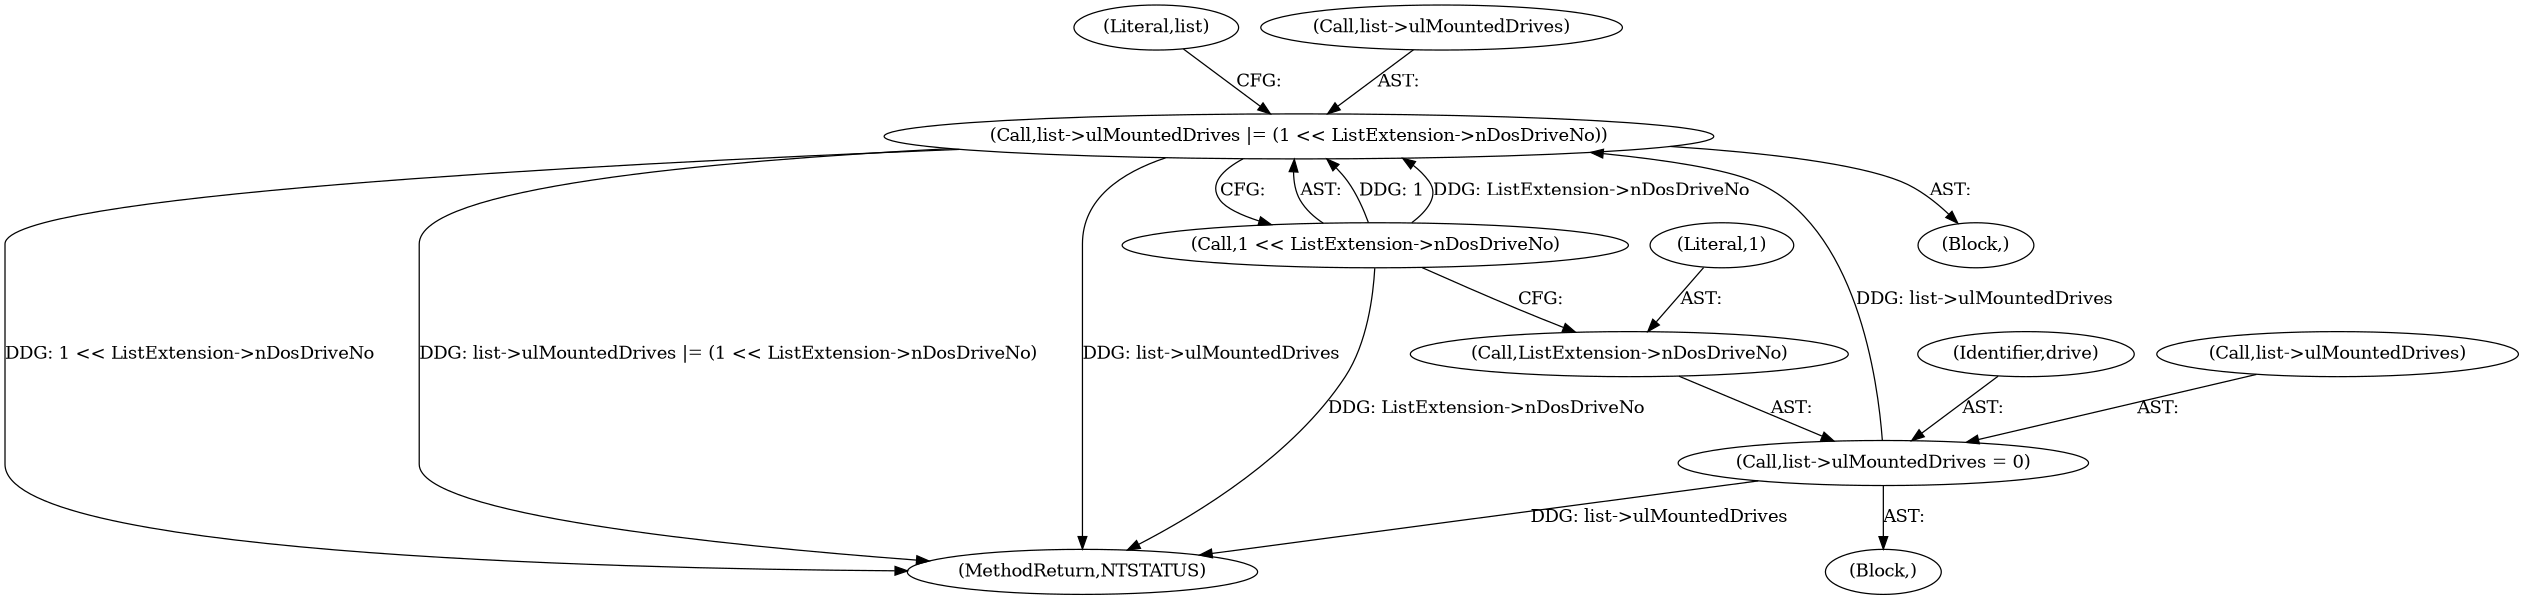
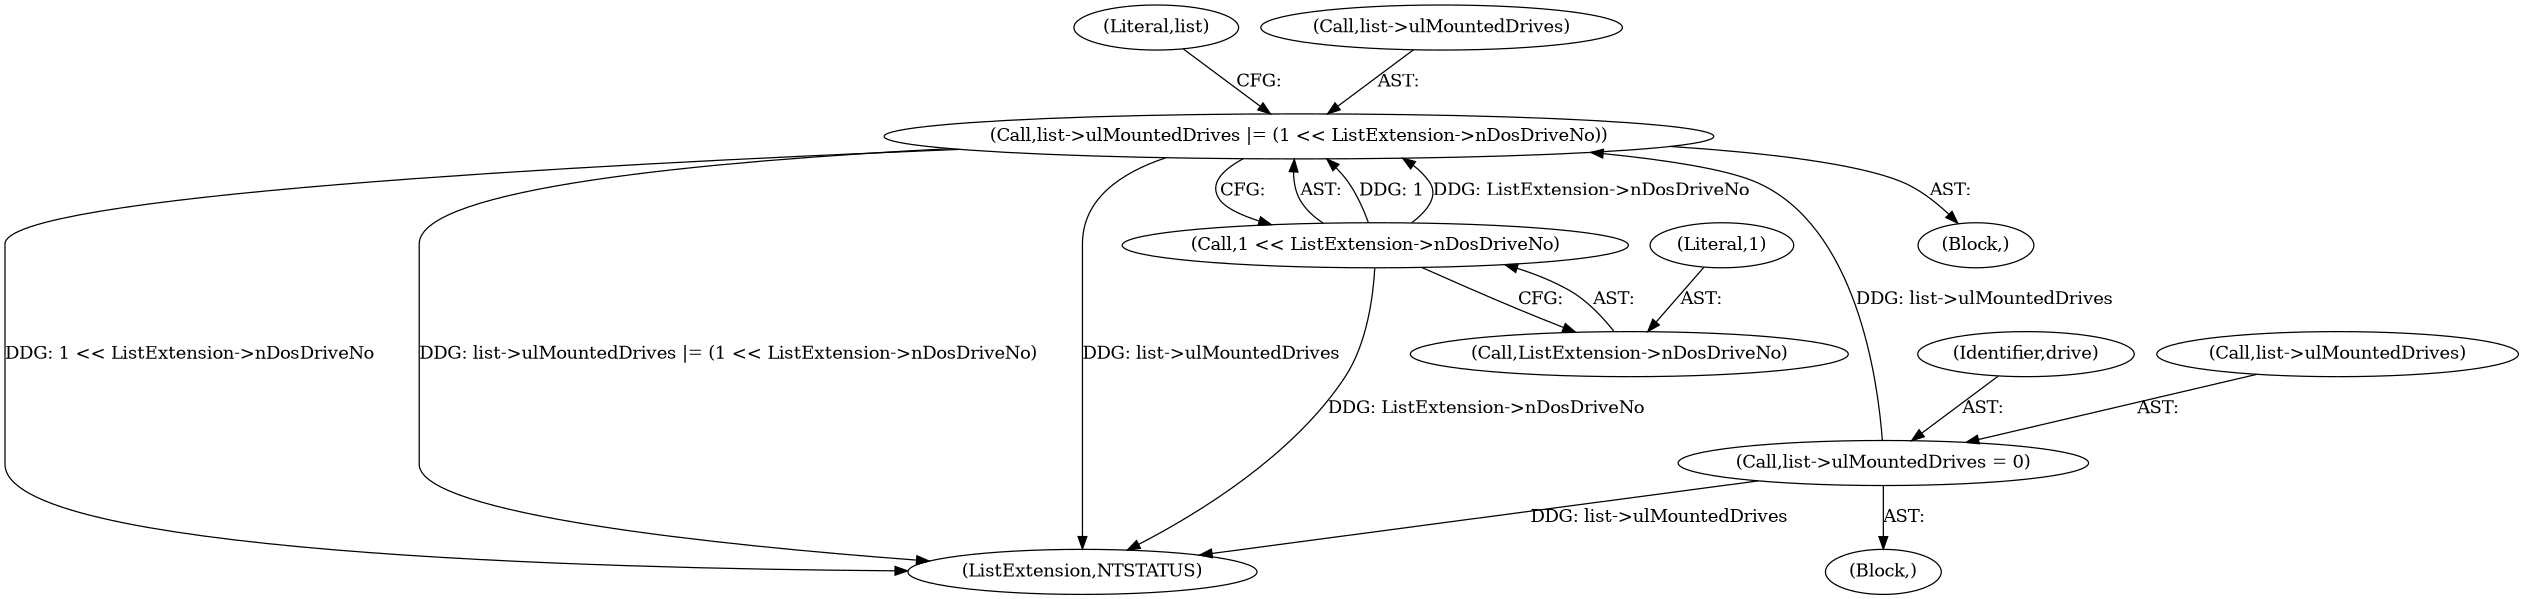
edge "(Call,ListExtension->nDosDriveNo)" -> "(Call,list->ulMountedDrives = 0)": now "(Call,ListExtension->nDosDriveNo)" -> "(Call,1 << ListExtension->nDosDriveNo)"
node "(MethodReturn,NTSTATUS)": label "(MethodReturn,NTSTATUS)" -> "(ListExtension,NTSTATUS)"
